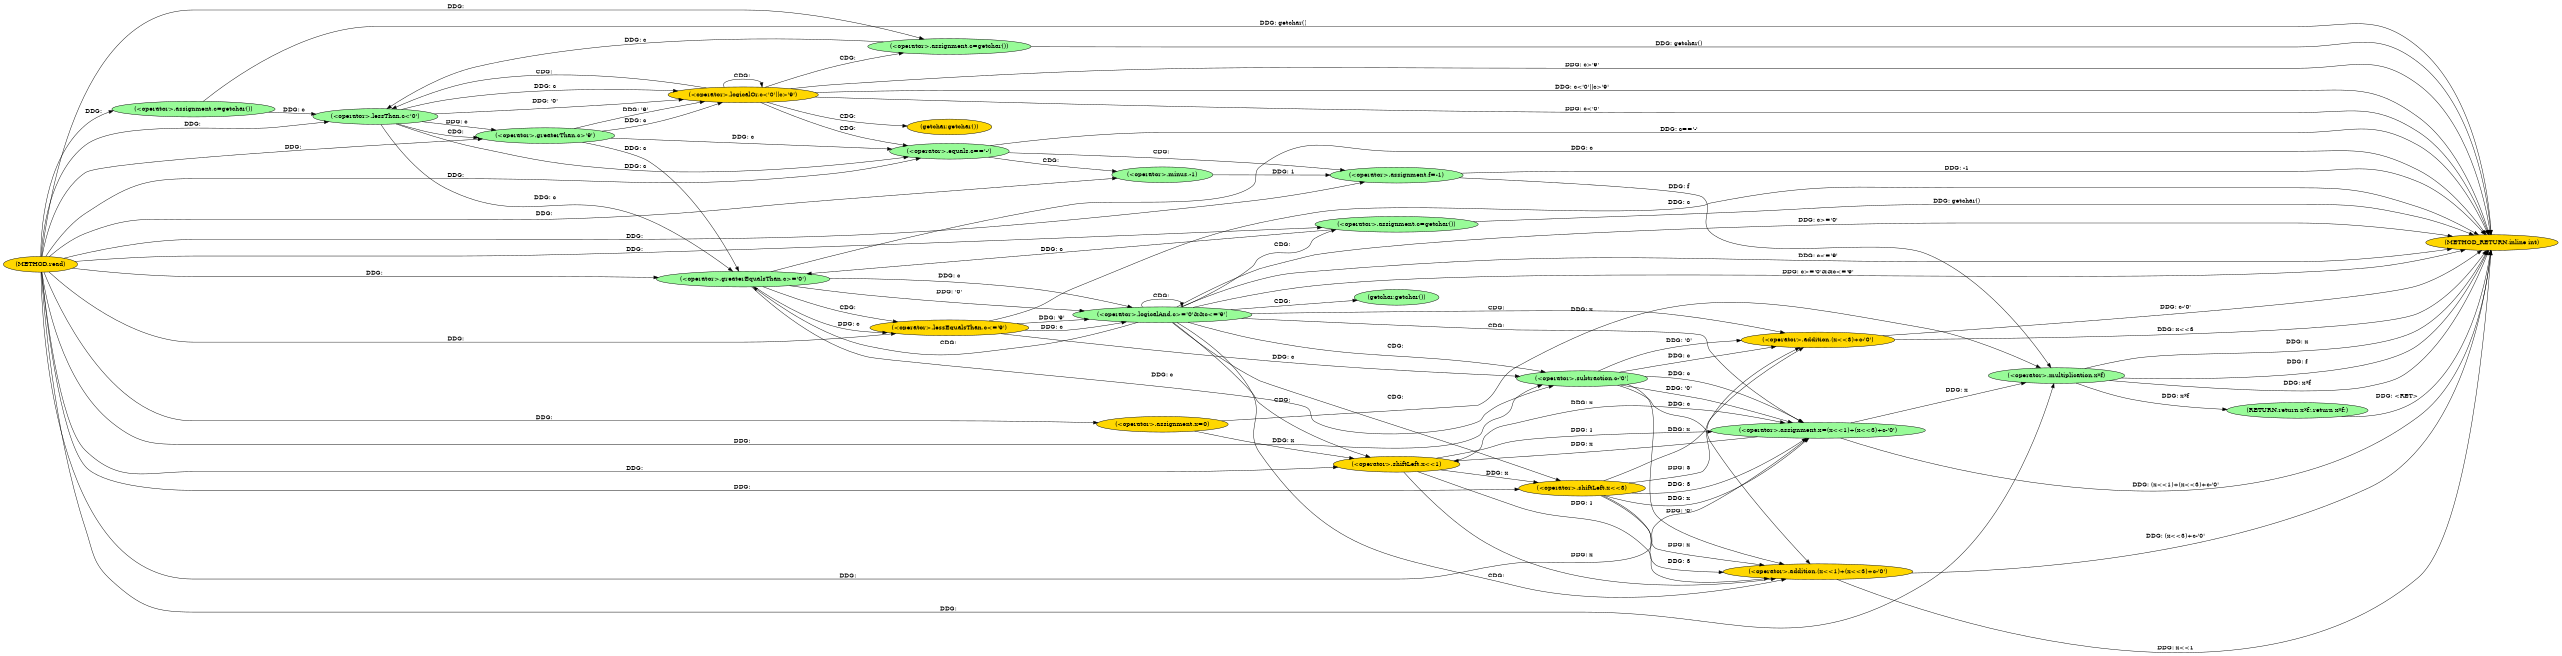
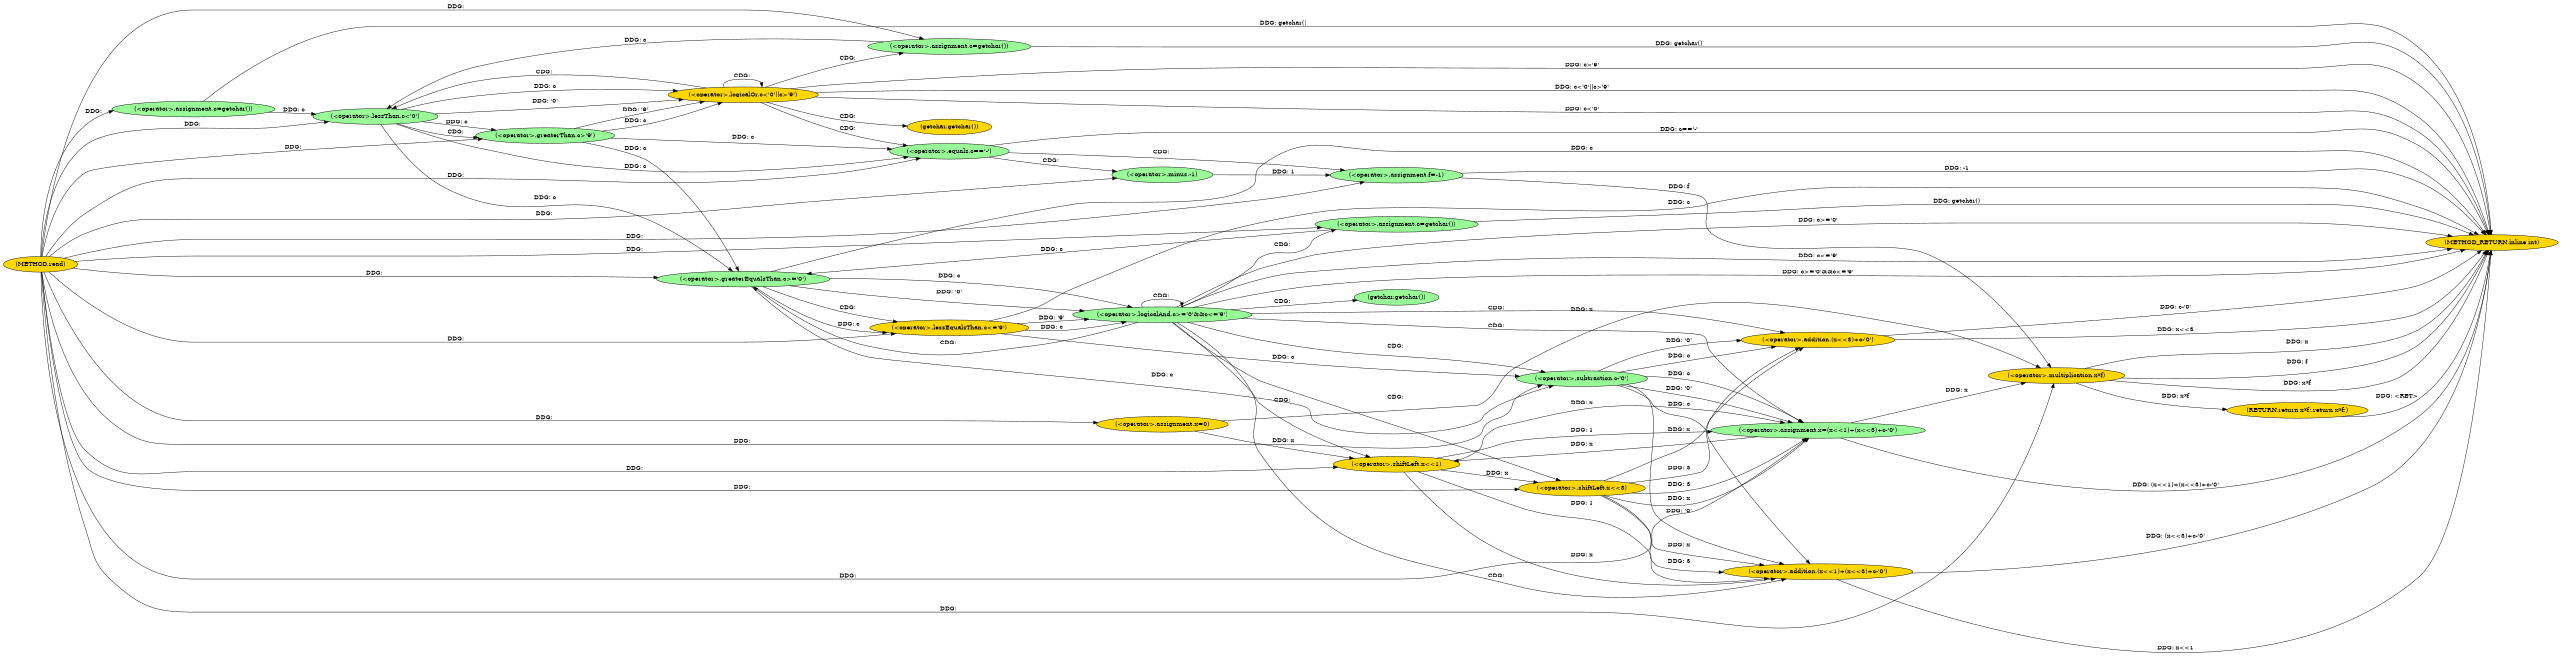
node "(<operator>.multiplication,x*f)": fillcolor palegreen -> gold
node "(RETURN,return x*f;,return x*f;)": fillcolor palegreen -> gold
